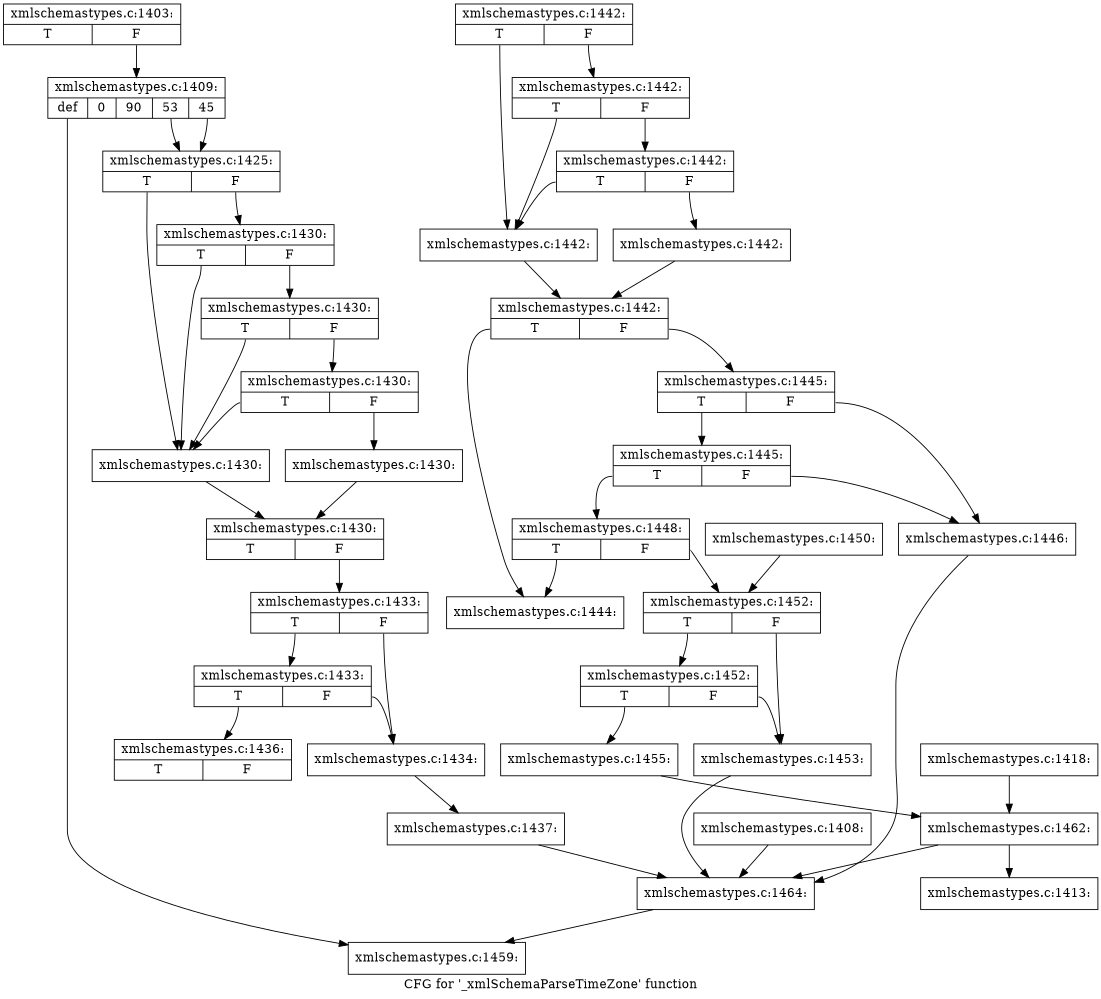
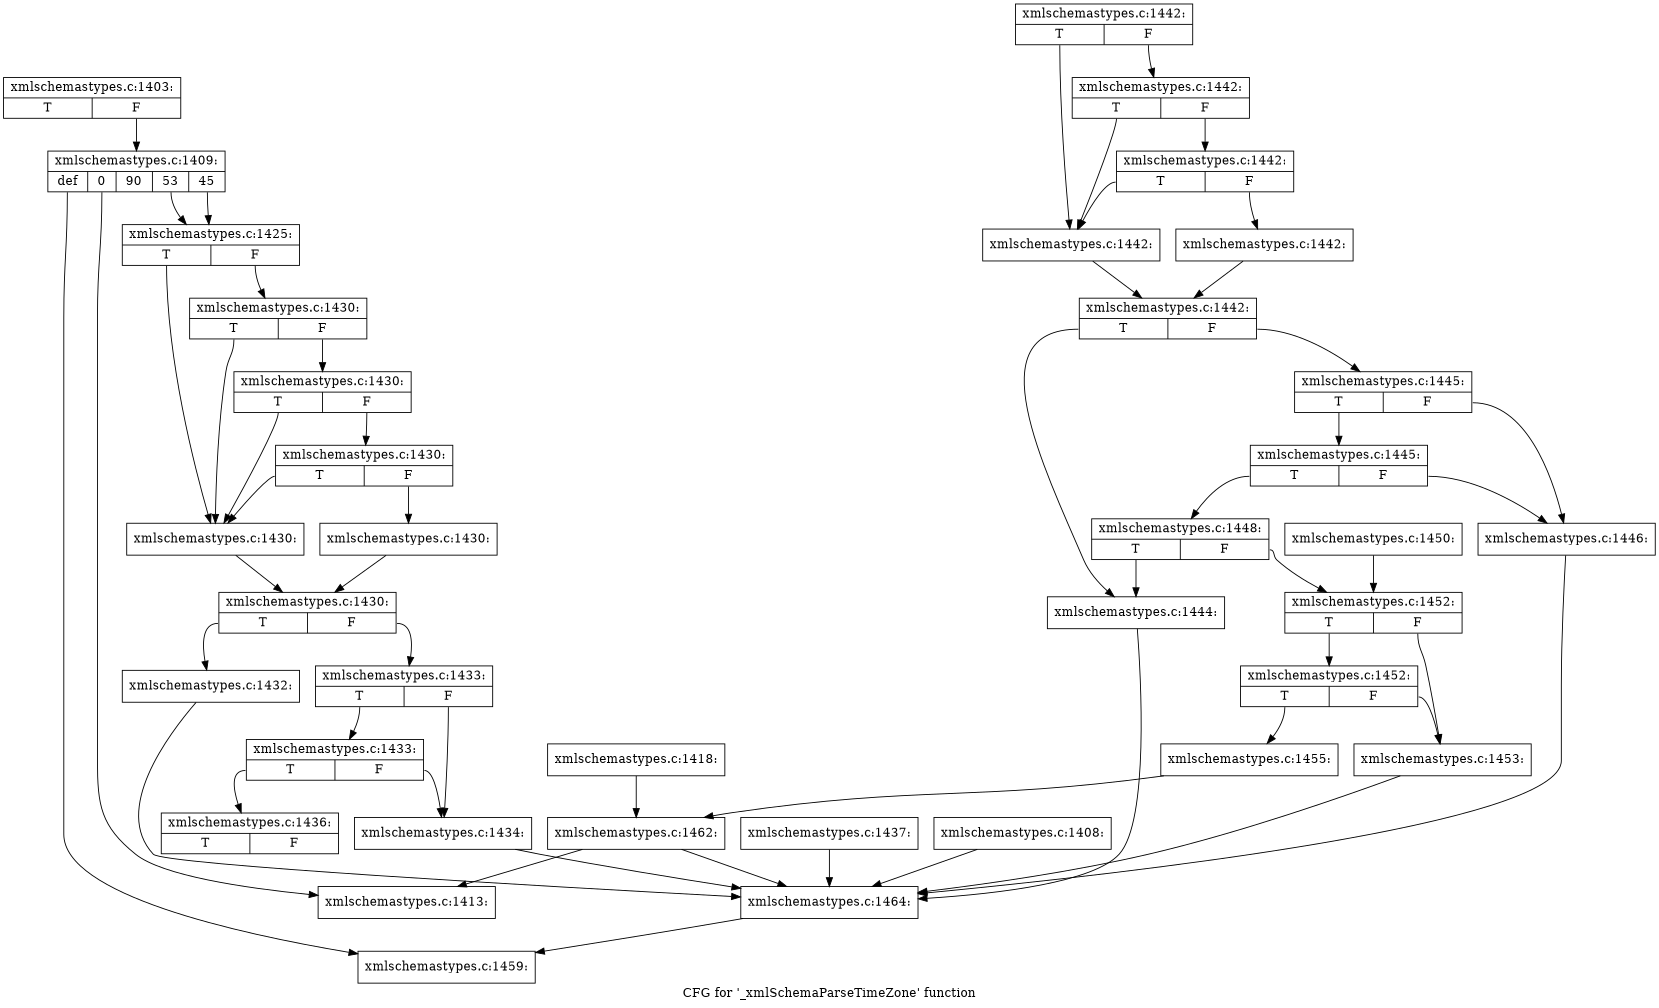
edge "xmlschemastypes.c:1409:" -> "xmlschemastypes.c:1413:": added
node "xmlschemastypes.c:1432:": added
edge "xmlschemastypes.c:1434:" -> "xmlschemastypes.c:1437:": now "xmlschemastypes.c:1434:" -> "xmlschemastypes.c:1464:"
edge "xmlschemastypes.c:1444:" -> "xmlschemastypes.c:1464:": added
